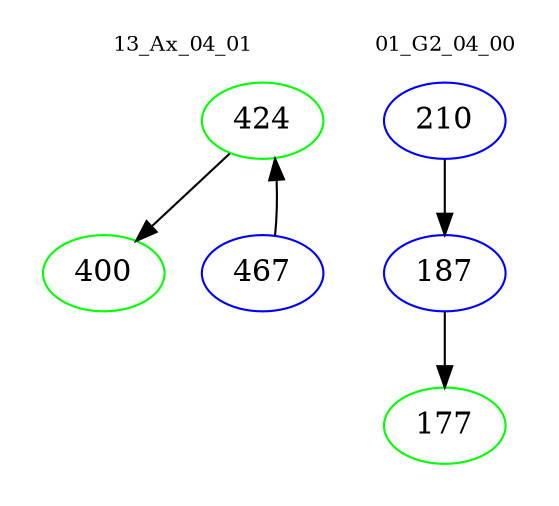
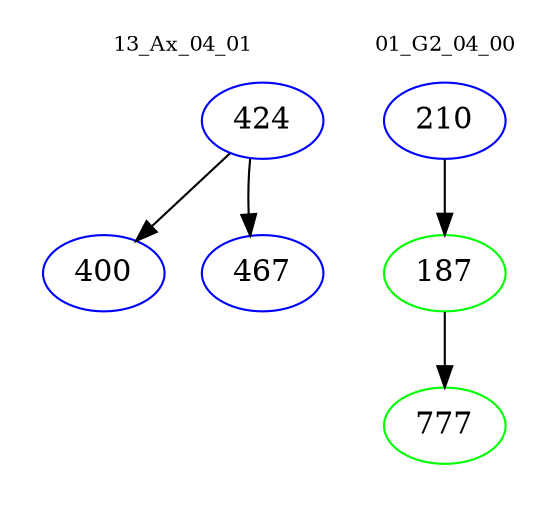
node "424": color green -> blue
edge "467" -> "424": reversed
node "400": color green -> blue
node "187": color blue -> green
node "177": label "177" -> "777"
